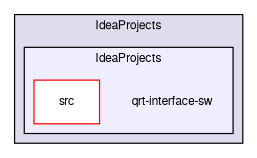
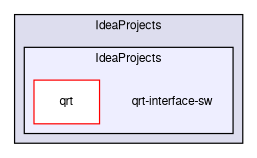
node "src": label "src" -> "qrt"
